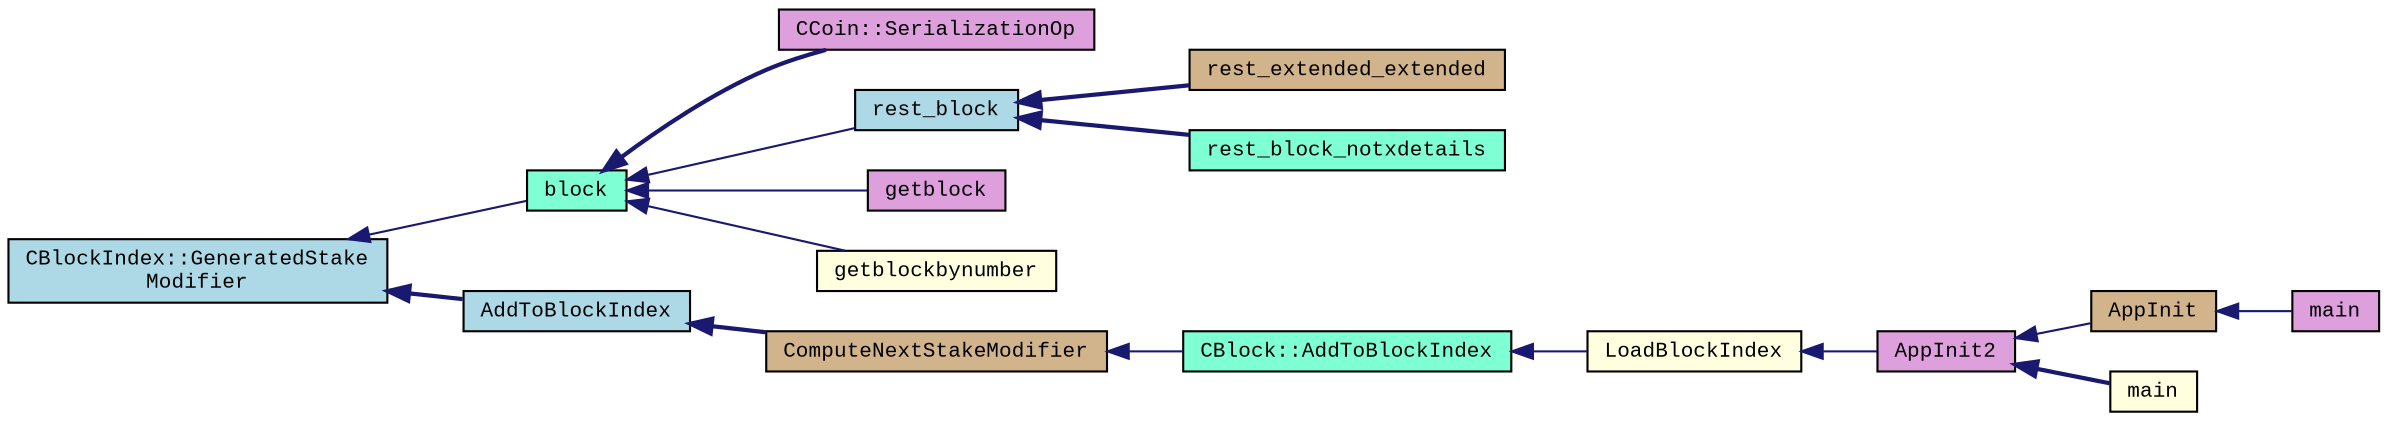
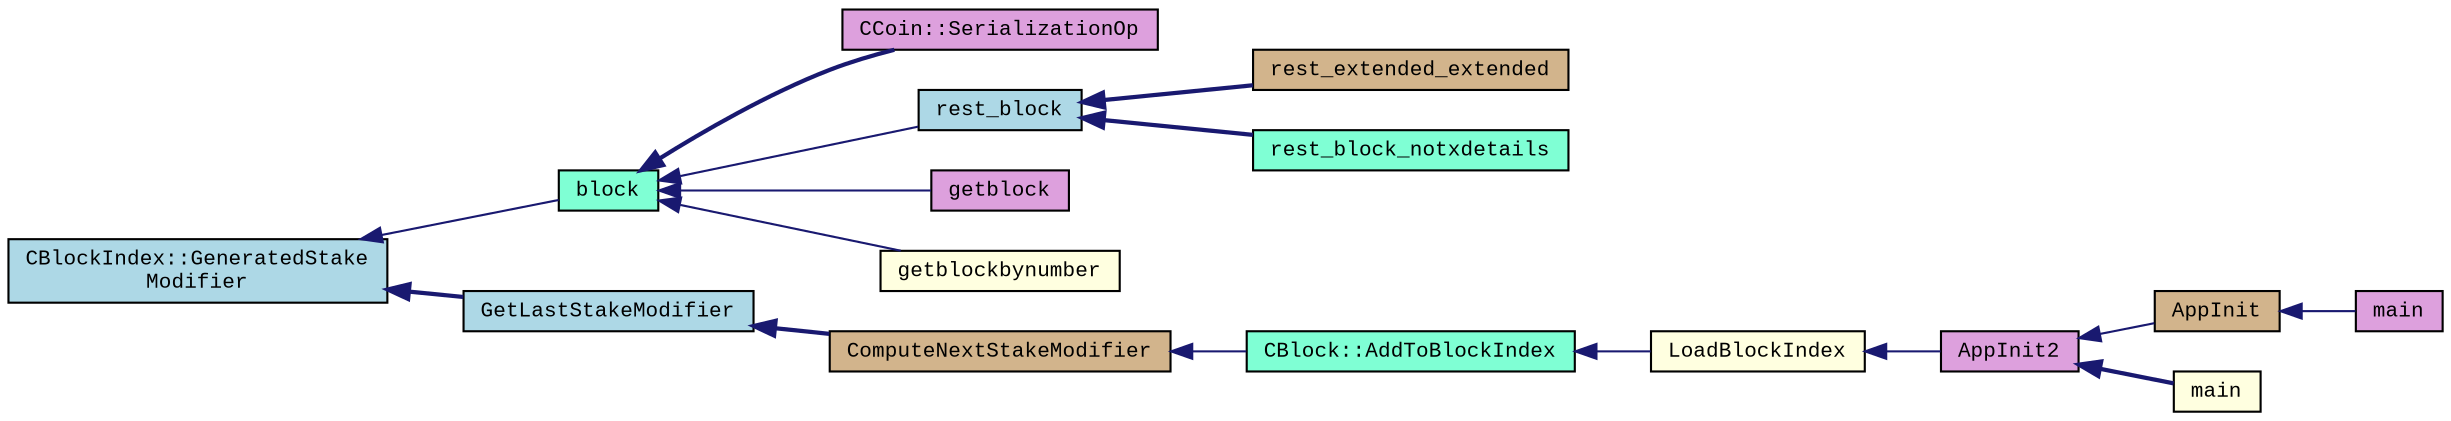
node "AddToBlockIndex": label "AddToBlockIndex" -> "GetLastStakeModifier"
